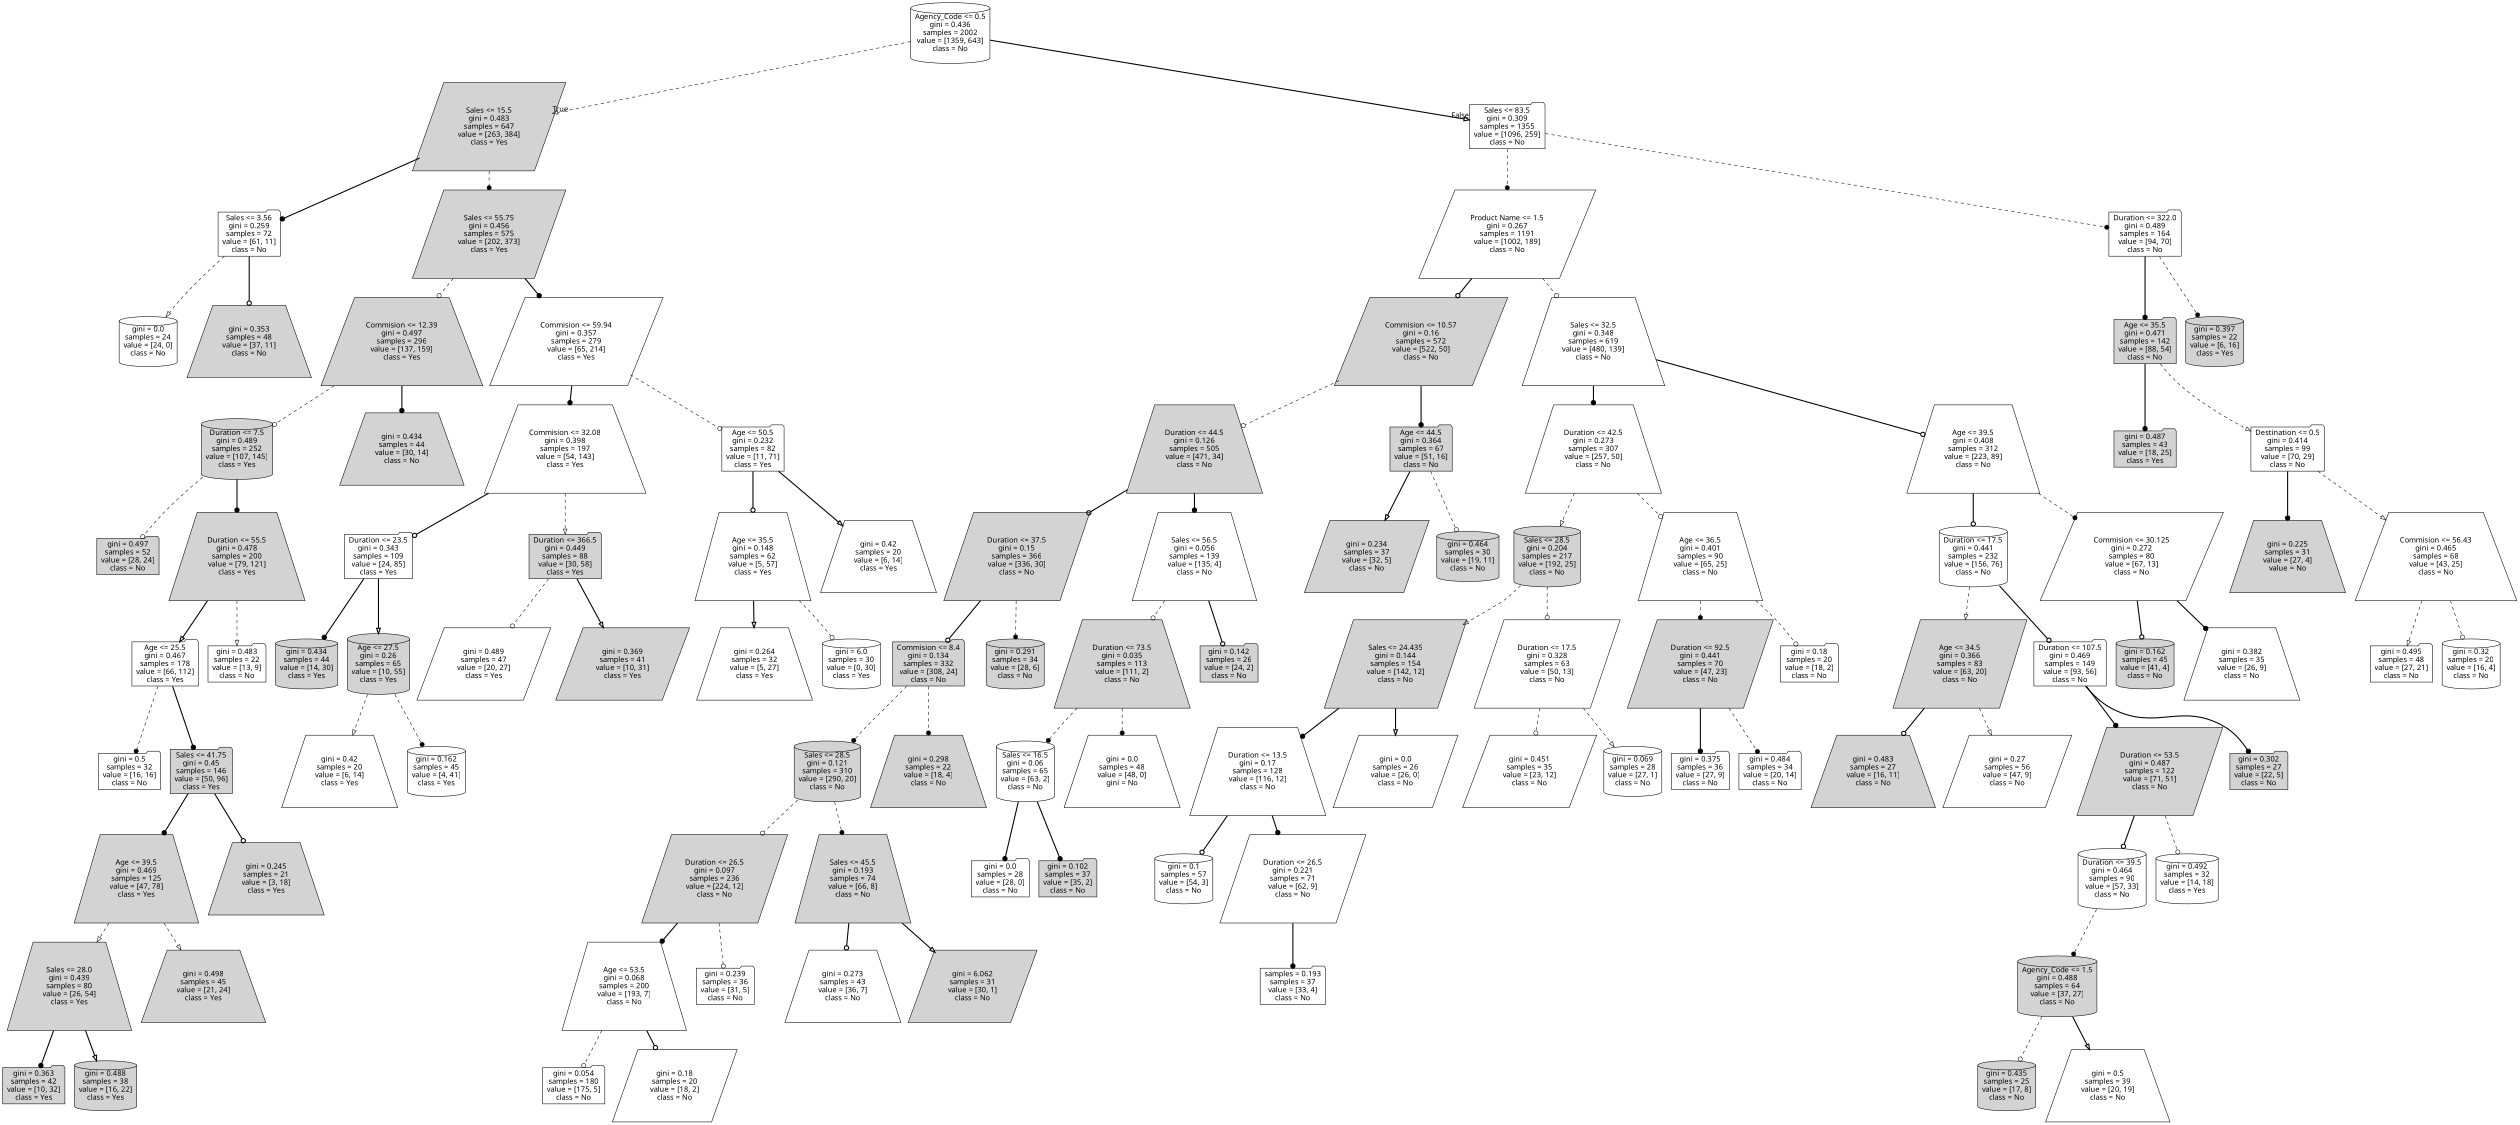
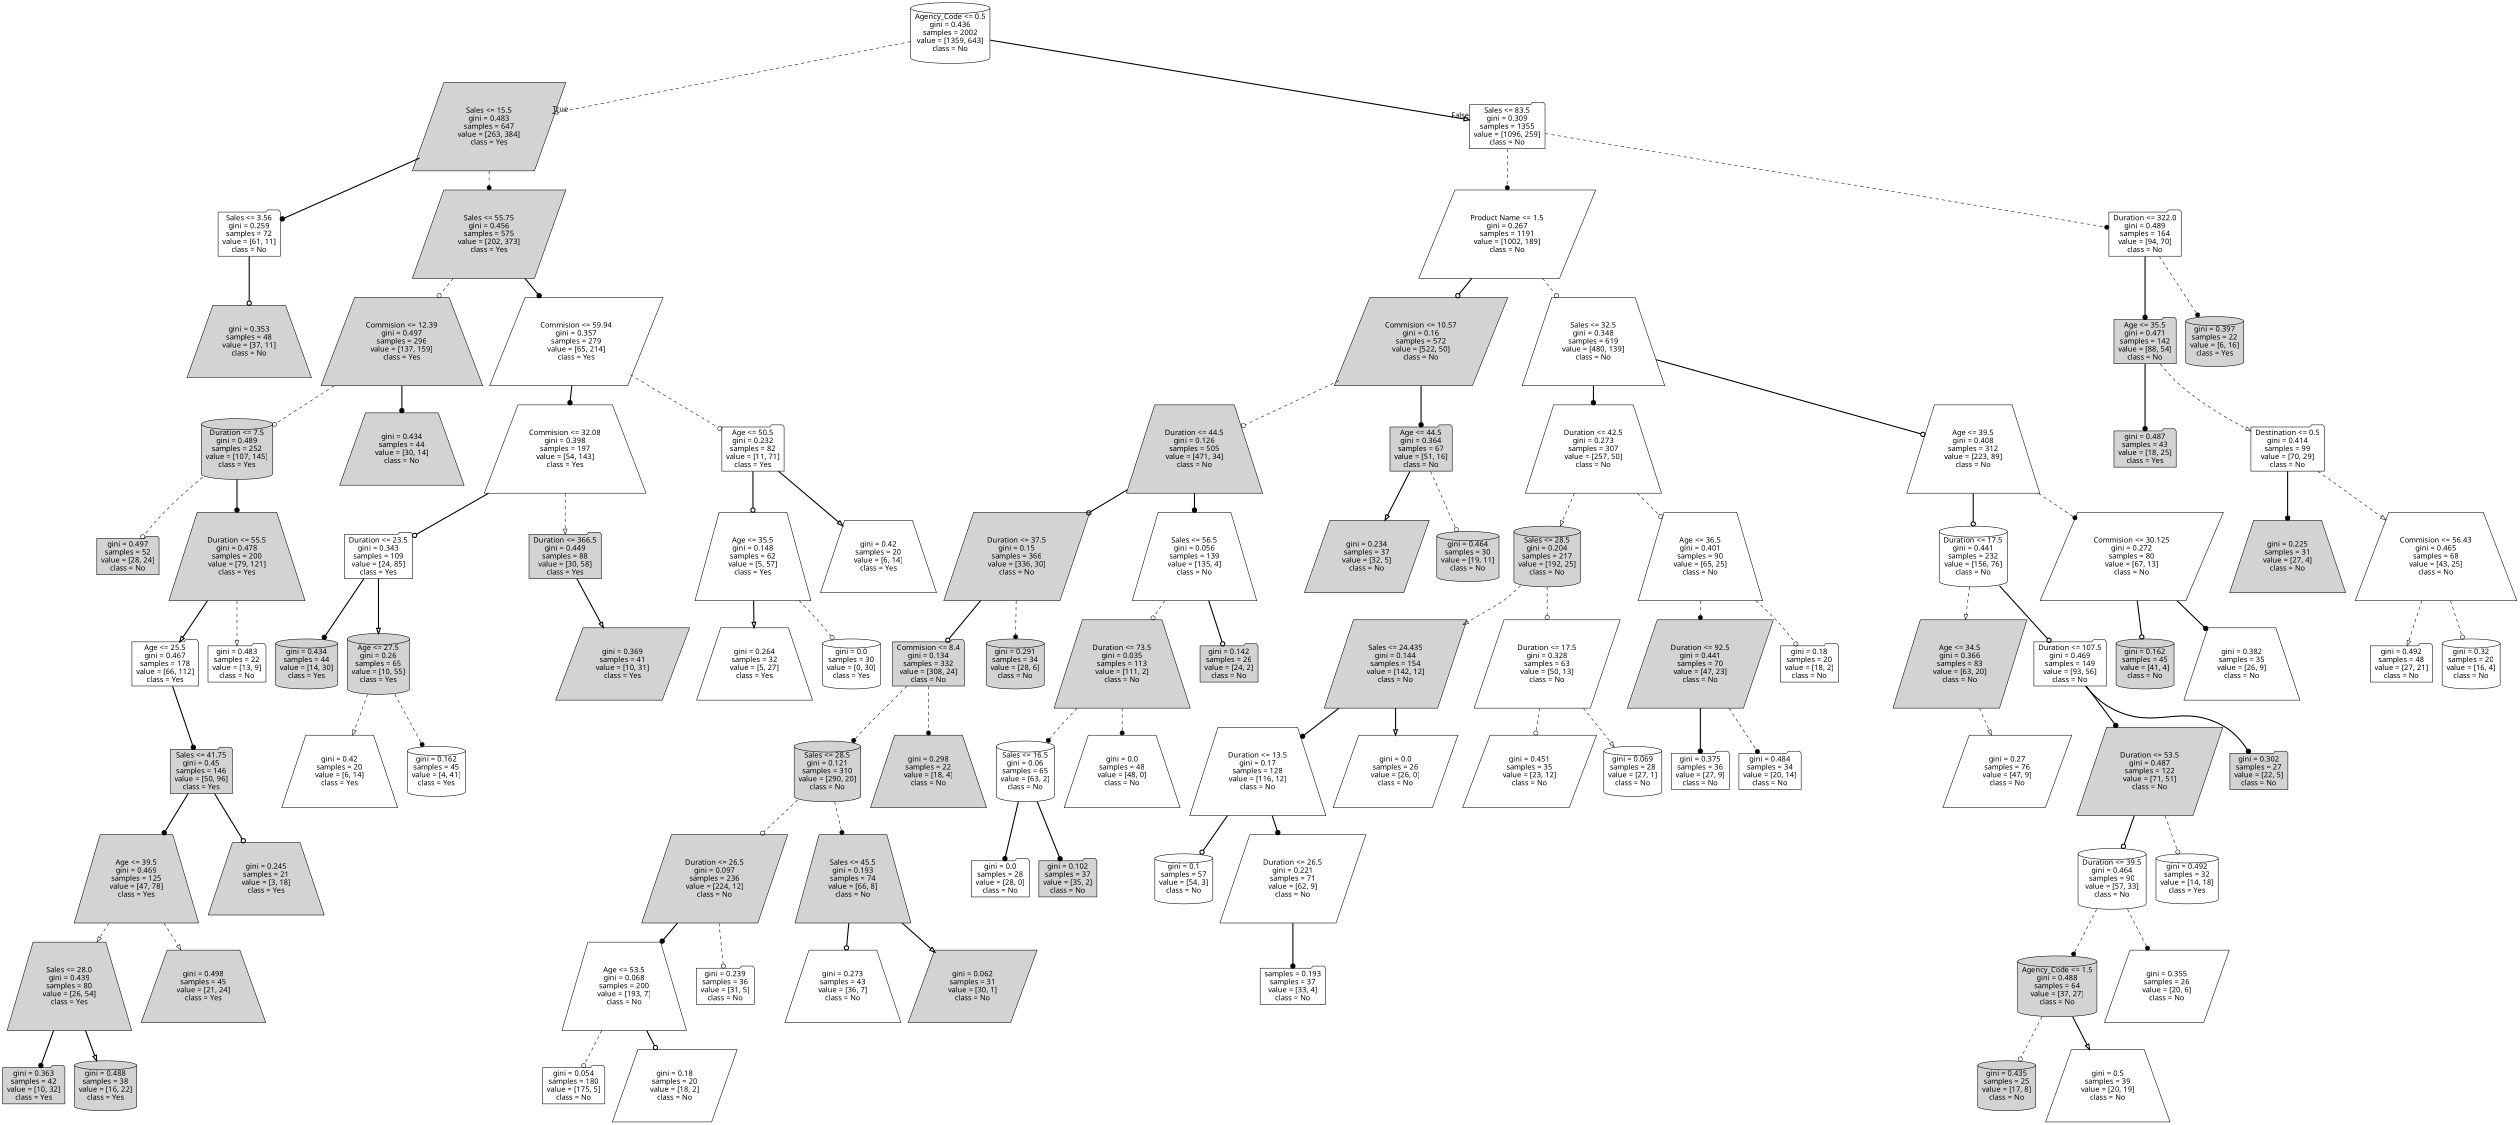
node "gini = 0.0 samples = 24 value = [24, 0] class = No": removed
node "gini = 0.225 samples = 31 value = [27, 4] value = No": label "gini = 0.225 samples = 31 value = [27, 4] value = No" -> "gini = 0.225 samples = 31 value = [27, 4] class = No"
node "gini = 0.489 samples = 47 value = [20, 27] class = Yes": removed
node "gini = 6.0 samples = 30 value = [0, 30] class = Yes": label "gini = 6.0 samples = 30 value = [0, 30] class = Yes" -> "gini = 0.0 samples = 30 value = [0, 30] class = Yes"
node "gini = 0.495 samples = 48 value = [27, 21] class = No": label "gini = 0.495 samples = 48 value = [27, 21] class = No" -> "gini = 0.492 samples = 48 value = [27, 21] class = No"
node "gini = 0.5 samples = 32 value = [16, 16] class = No": removed
node "gini = 0.0 samples = 48 value = [48, 0] gini = No": label "gini = 0.0 samples = 48 value = [48, 0] gini = No" -> "gini = 0.0 samples = 48 value = [48, 0] class = No"
node "gini = 0.483 samples = 27 value = [16, 11] class = No": removed
node "gini = 0.27 samples = 56 value = [47, 9] class = No": label "gini = 0.27 samples = 56 value = [47, 9] class = No" -> "gini = 0.27 samples = 76 value = [47, 9] class = No"
node "gini = 6.062 samples = 31 value = [30, 1] class = No": label "gini = 6.062 samples = 31 value = [30, 1] class = No" -> "gini = 0.062 samples = 31 value = [30, 1] class = No"
node "gini = 0.355 samples = 26 value = [20, 6] class = No": added
